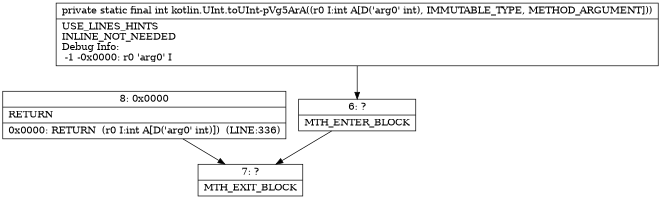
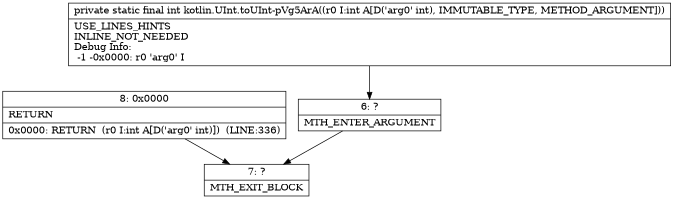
node "6: ?": text "MTH_ENTER_BLOCK" -> "MTH_ENTER_ARGUMENT"
